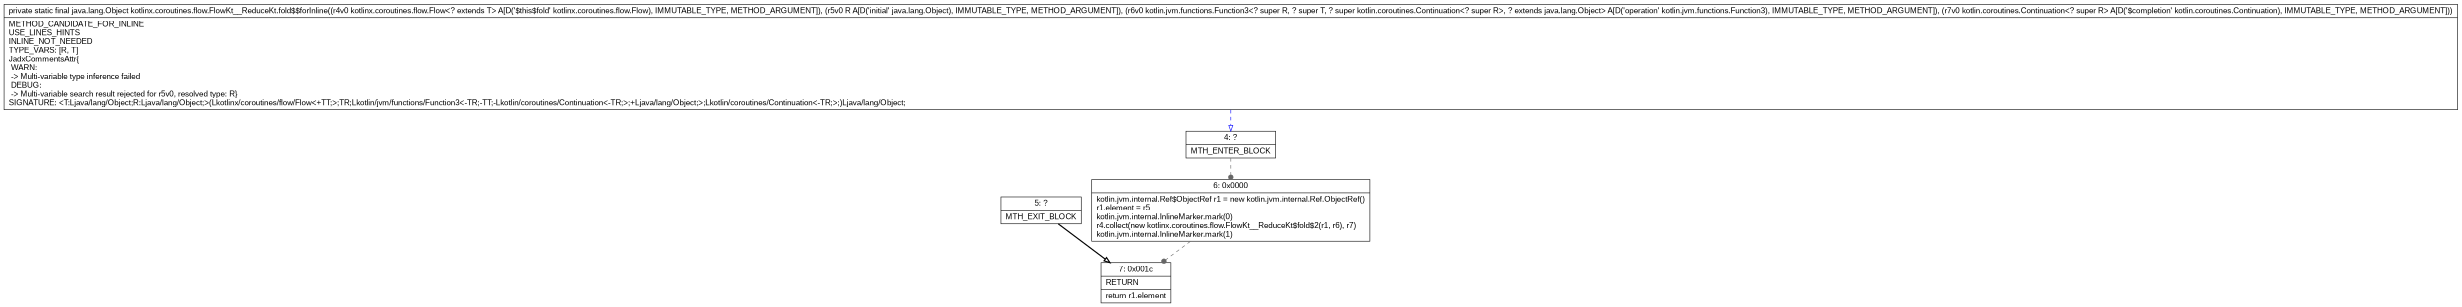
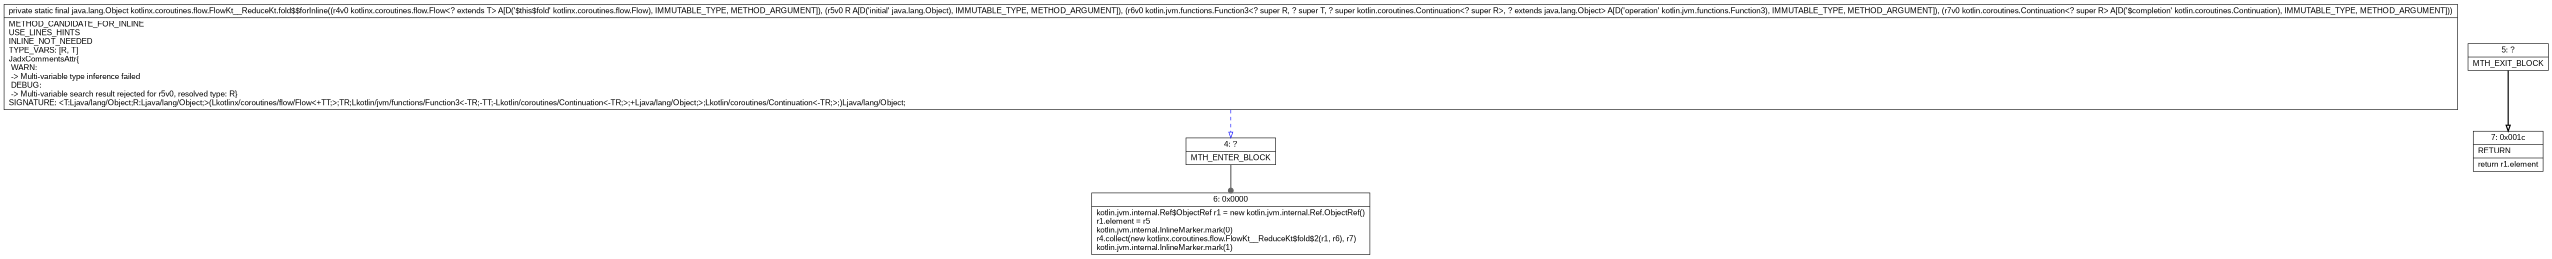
edge "4: ?" -> "6: 0x0000": style dashed -> bold
edge "6: 0x0000" -> "7: 0x001c": removed
